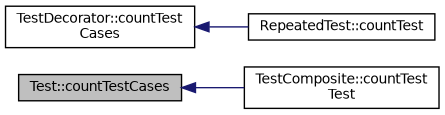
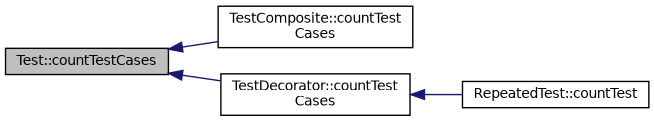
edge "TestDecorator::countTest Cases" -> "Test::countTestCases": added
node "TestComposite::countTest Test": label "TestComposite::countTest Test" -> "TestComposite::countTest Cases"
